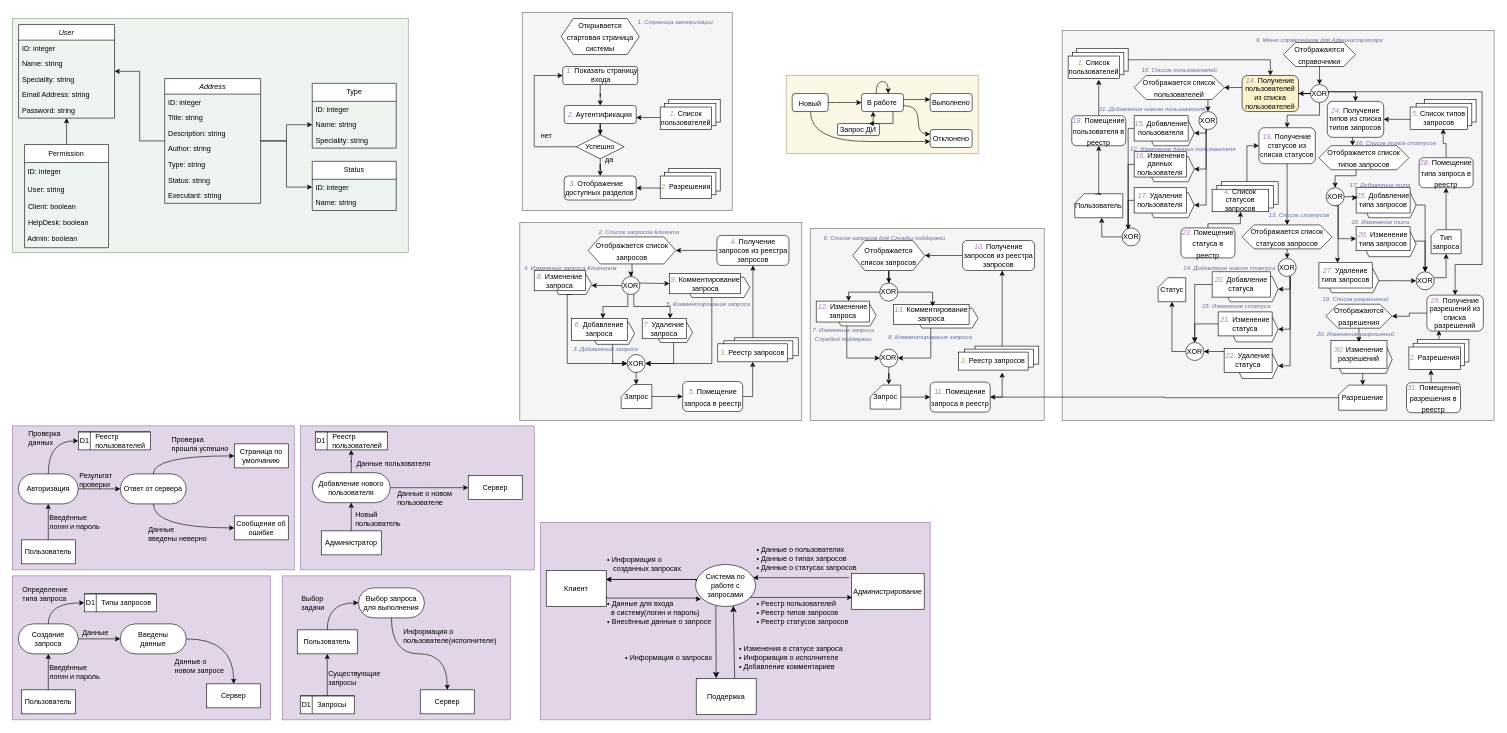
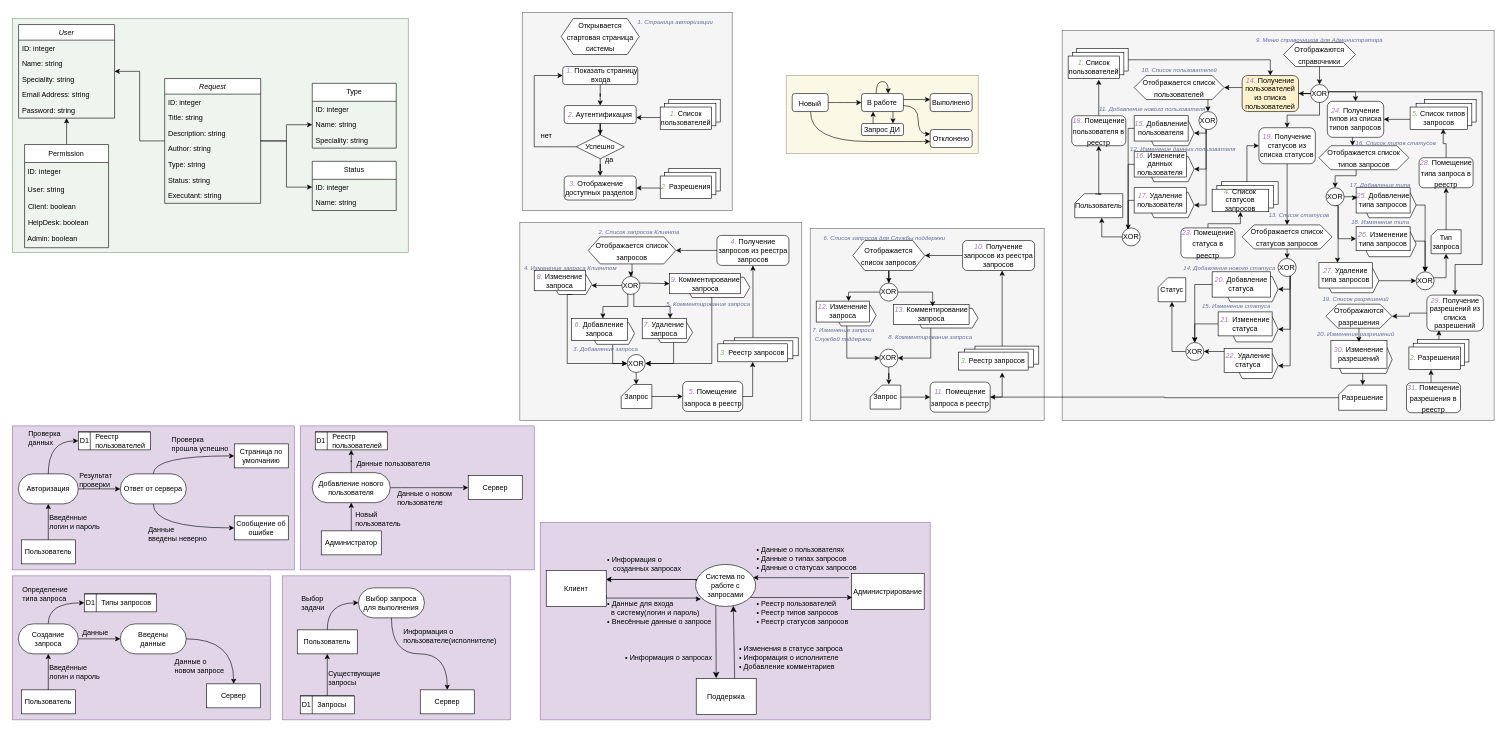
node "Address": label "Address" -> "Request"
node "Запрос ДИ": moved (859, 129) -> (883, 129)
